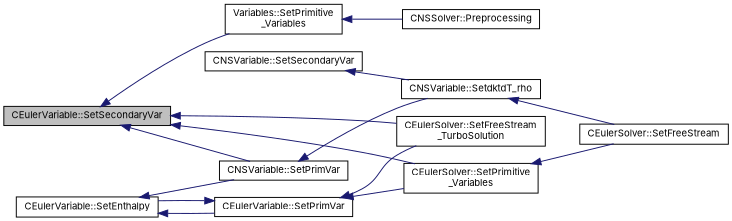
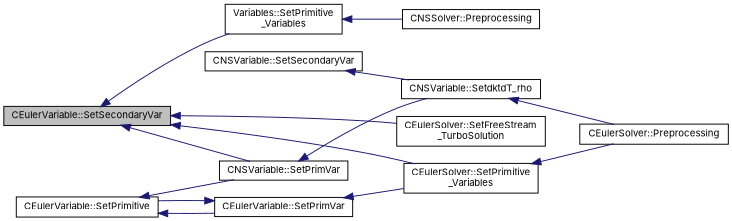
node "CEulerSolver::SetFreeStream": label "CEulerSolver::SetFreeStream" -> "CEulerSolver::Preprocessing"
edge "CEulerSolver::SetFreeStream _TurboSolution" -> "CEulerVariable::SetPrimVar": removed
node "CEulerVariable::SetEnthalpy": label "CEulerVariable::SetEnthalpy" -> "CEulerVariable::SetPrimitive"
